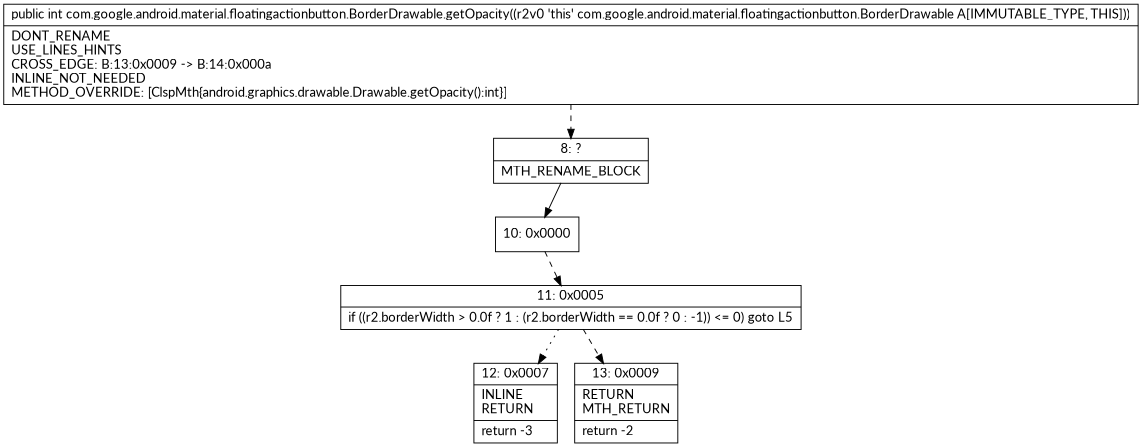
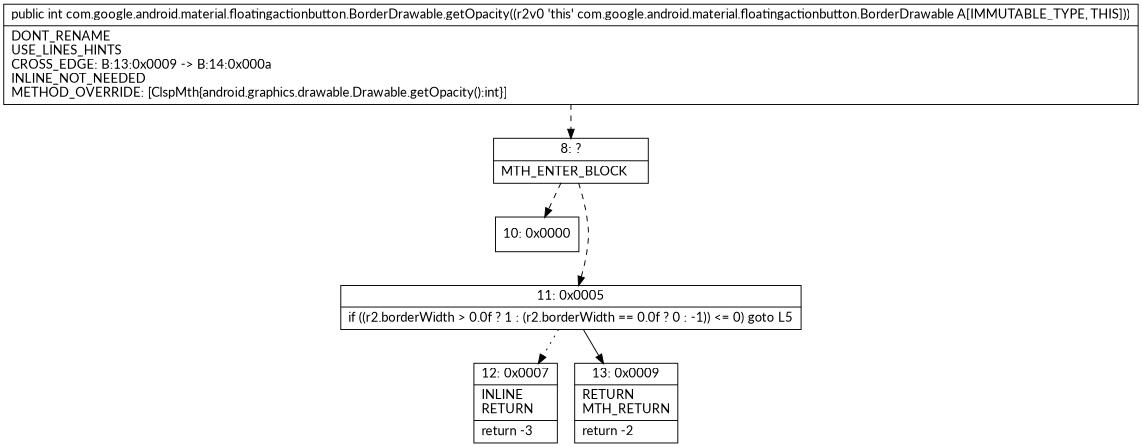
node "8: ?": text "MTH_RENAME_BLOCK" -> "MTH_ENTER_BLOCK"
edge "8: ?" -> "10: 0x0000": style solid -> dashed
edge "10: 0x0000" -> "11: 0x0005": now "8: ?" -> "11: 0x0005"
edge "11: 0x0005" -> "13: 0x0009": style dashed -> solid
